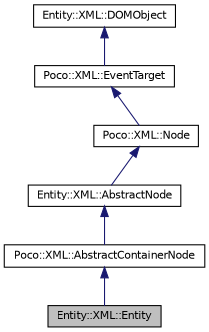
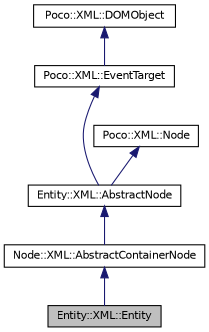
node "Entity::XML::DOMObject": label "Entity::XML::DOMObject" -> "Poco::XML::DOMObject"
edge "Poco::XML::Node" -> "Poco::XML::EventTarget": now "Entity::XML::AbstractNode" -> "Poco::XML::EventTarget"
node "Poco::XML::AbstractContainerNode": label "Poco::XML::AbstractContainerNode" -> "Node::XML::AbstractContainerNode"
